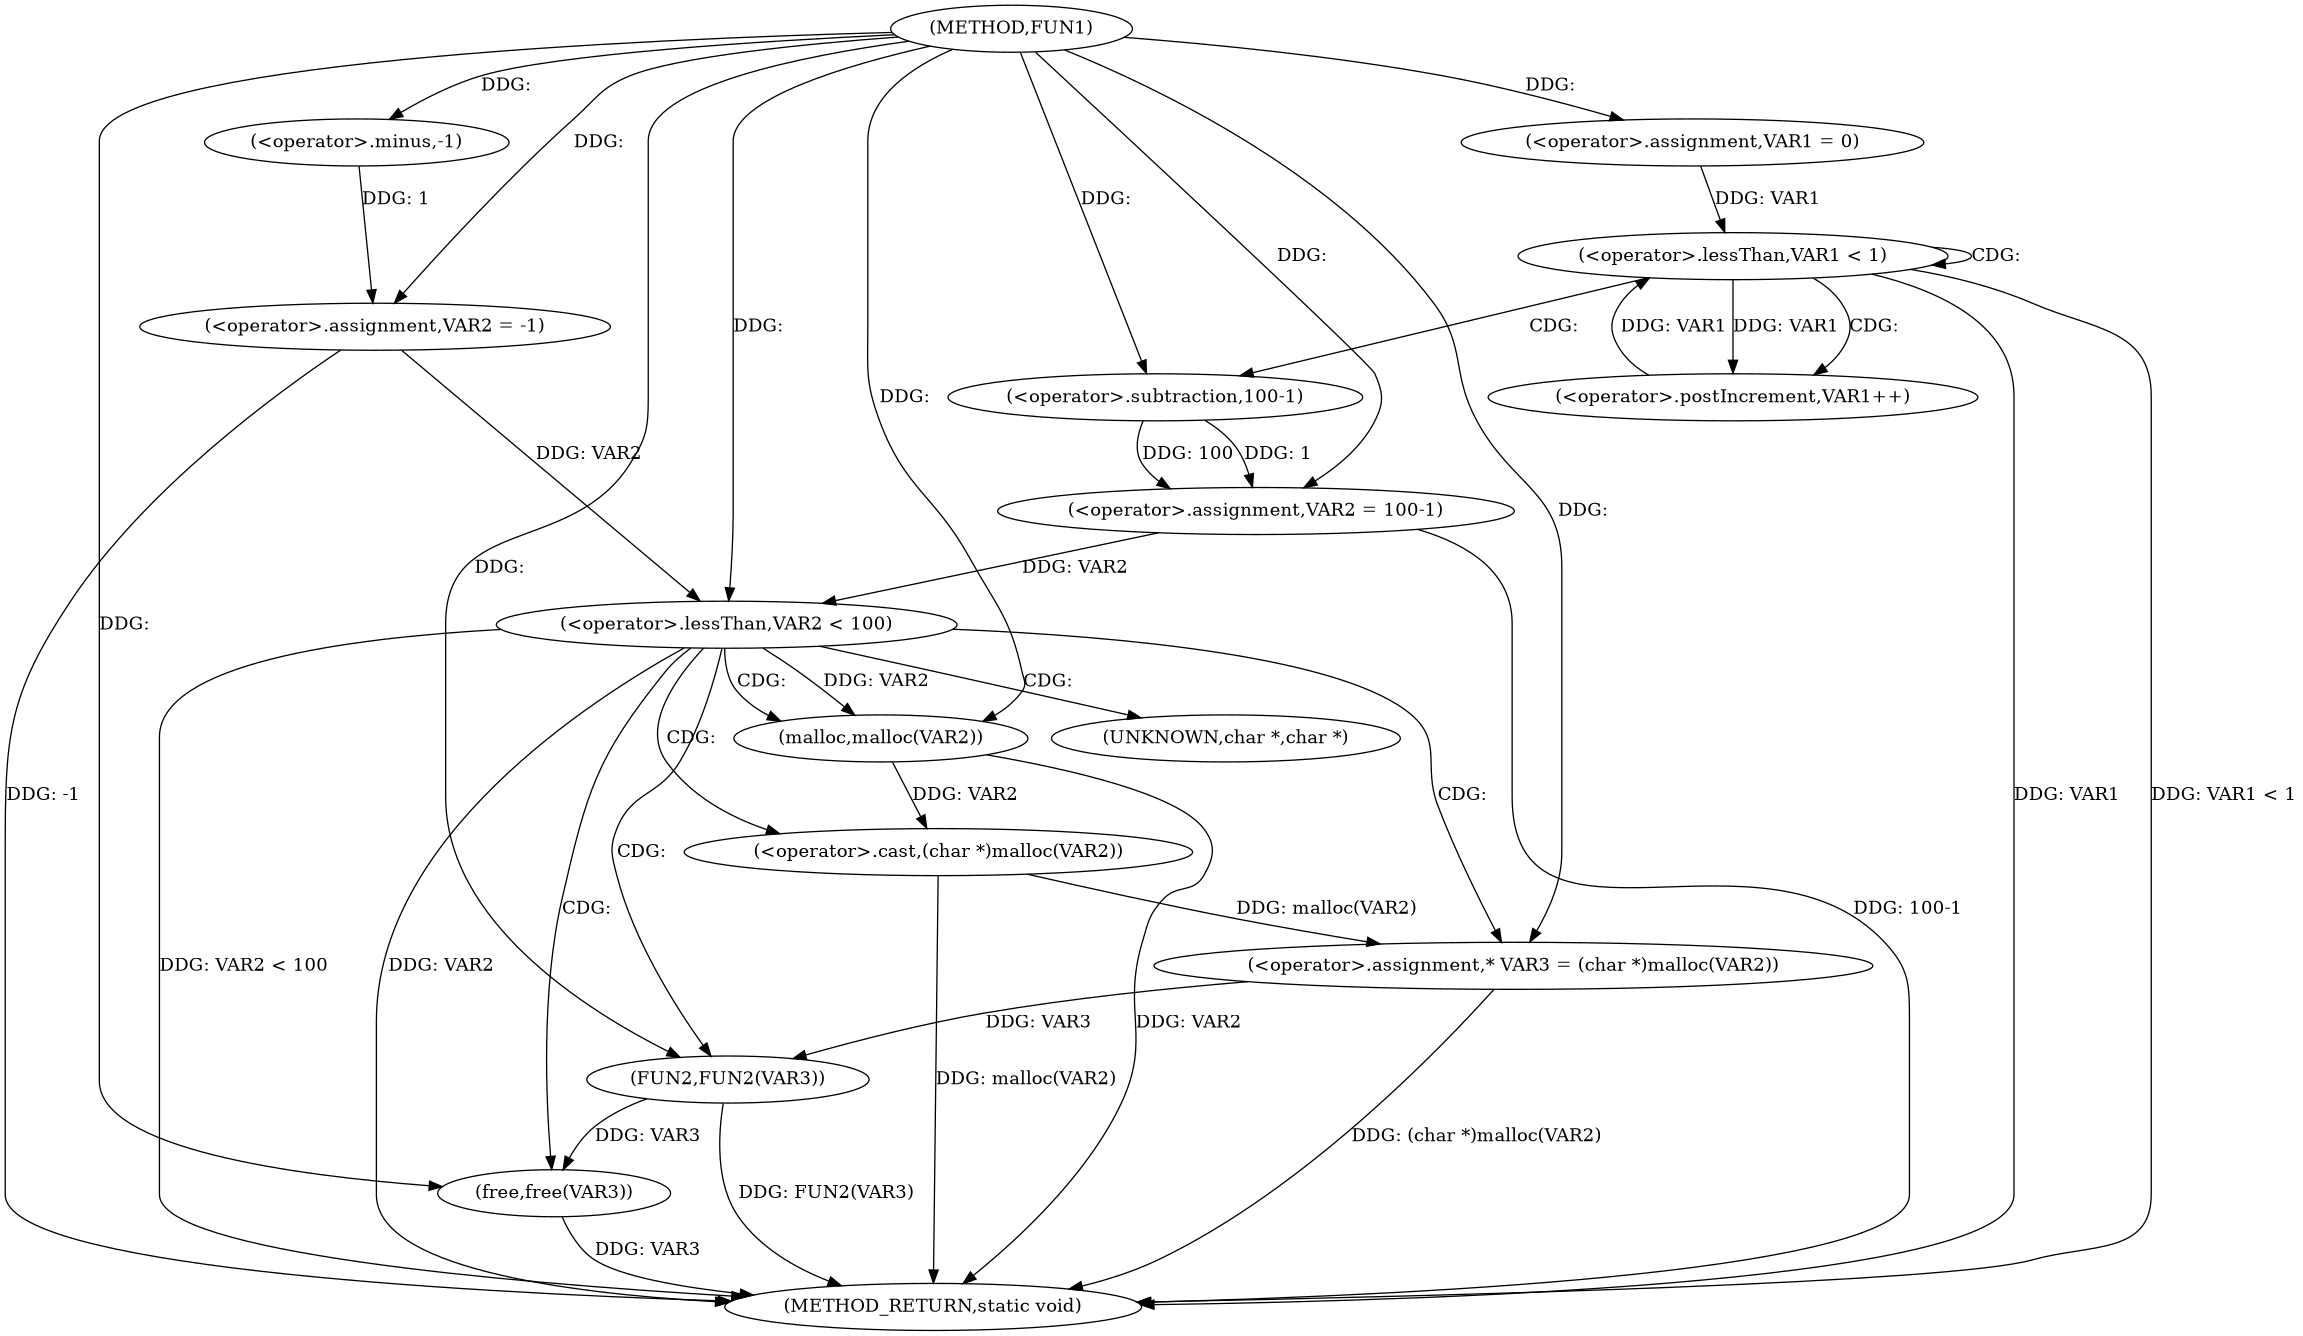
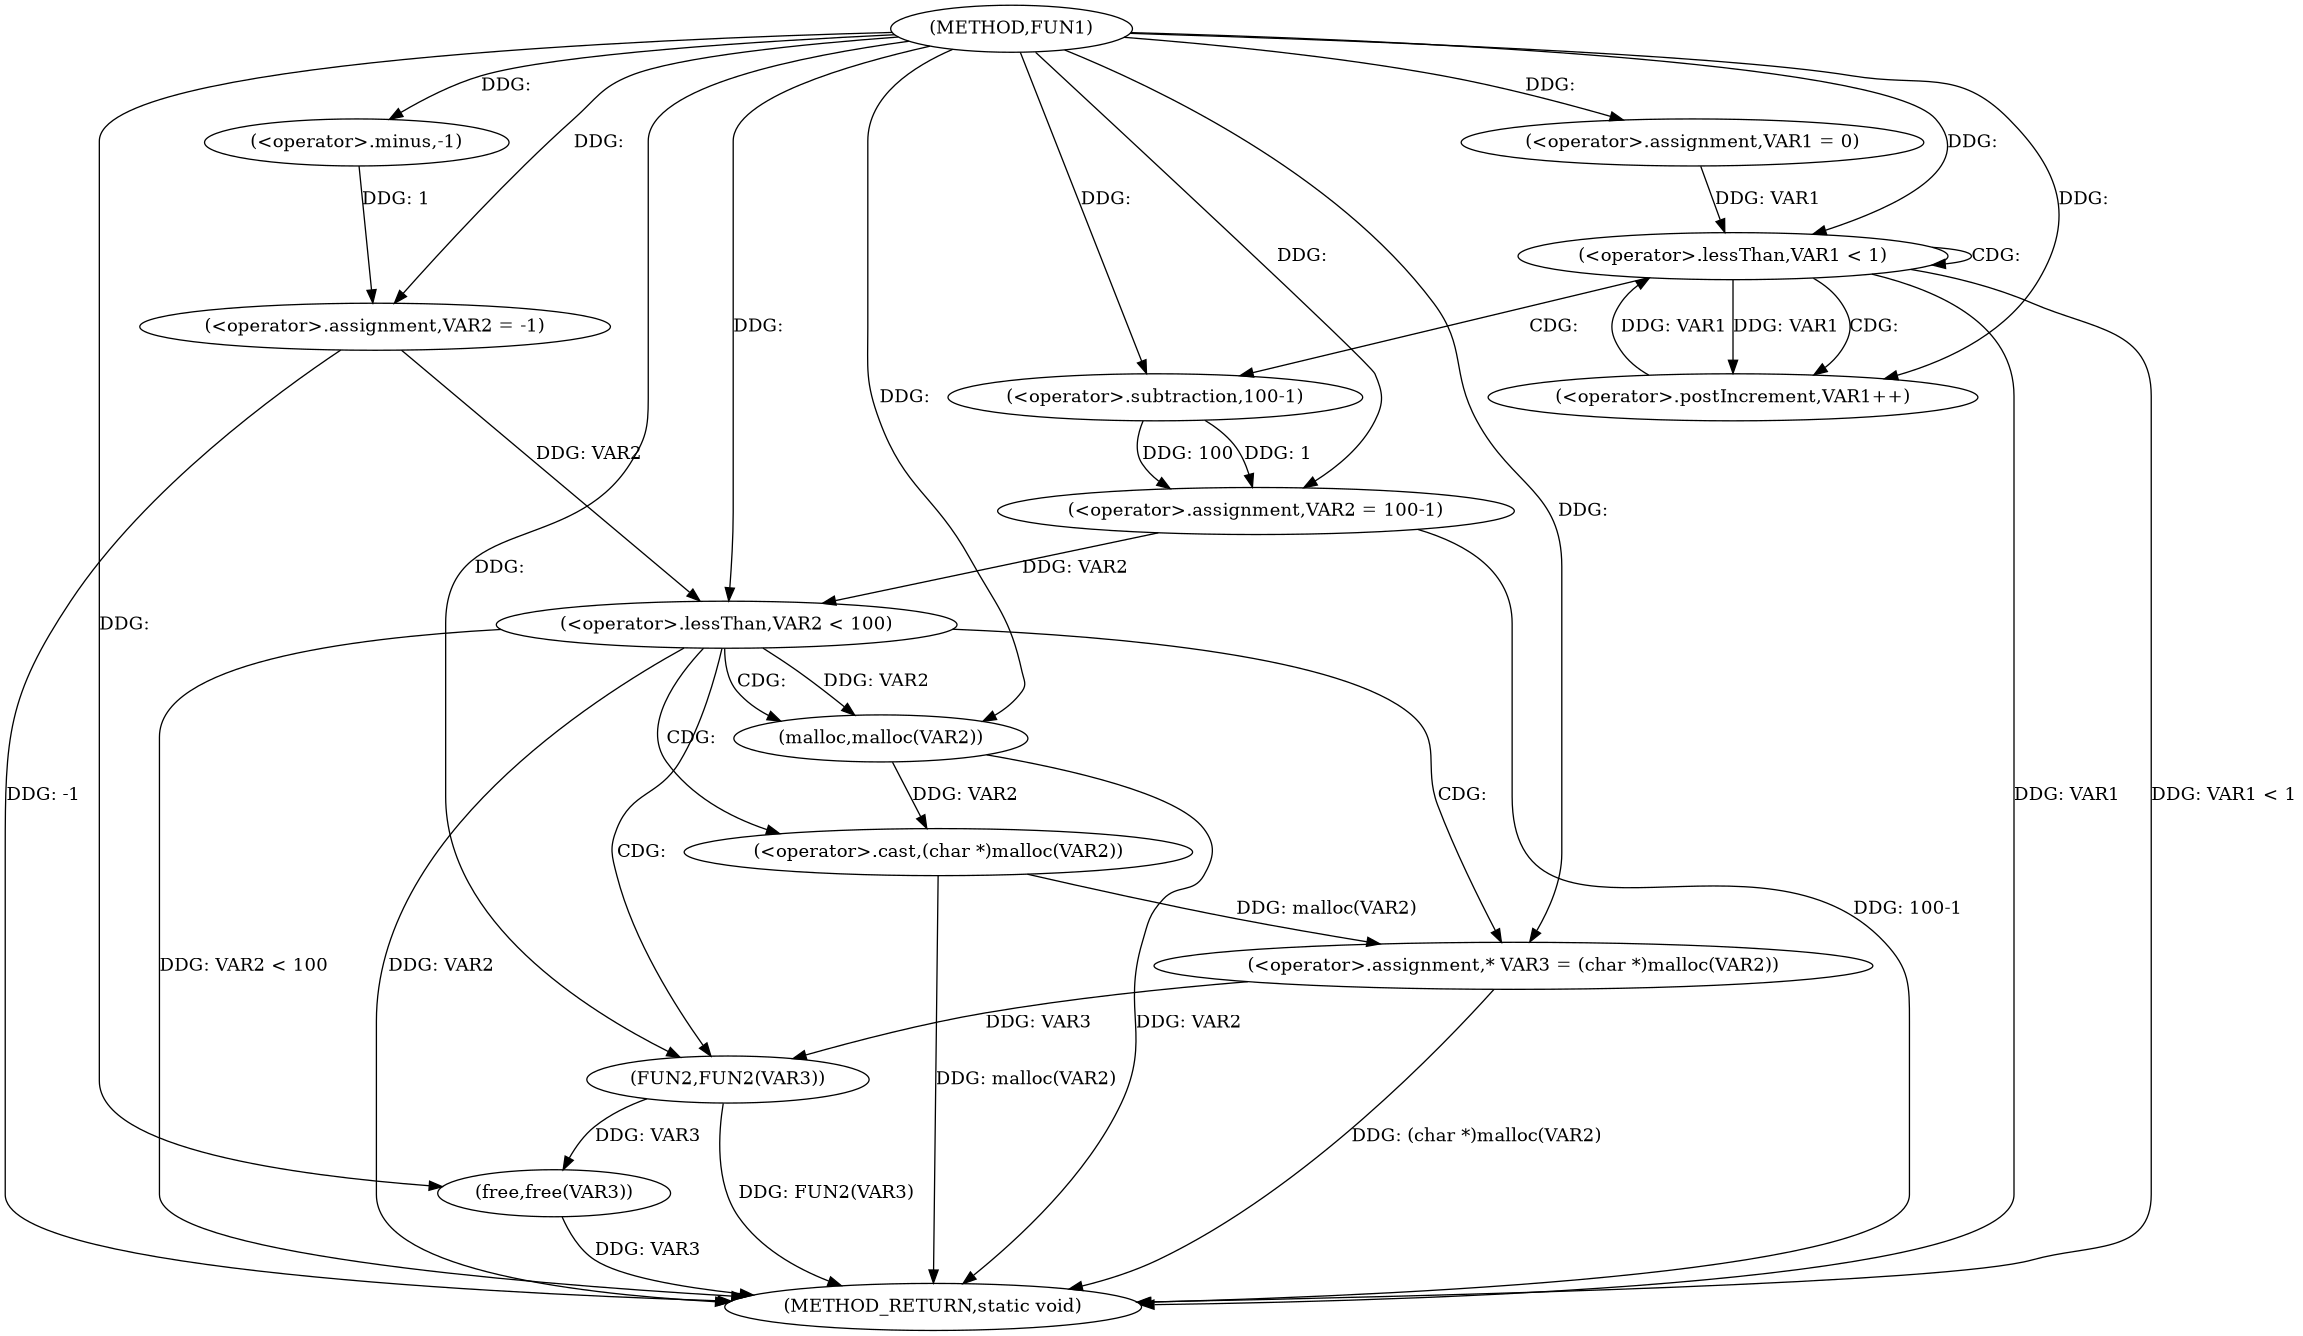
edge "(METHOD,FUN1)" -> "(<operator>.postIncrement,VAR1++)": added, label "DDG:"
edge "(METHOD,FUN1)" -> "(<operator>.lessThan,VAR1 < 1)": added, label "DDG:"
node "(UNKNOWN,char *,char *)": removed
edge "(<operator>.lessThan,VAR2 < 100)" -> "(free,free(VAR3))": removed, label "CDG:"
